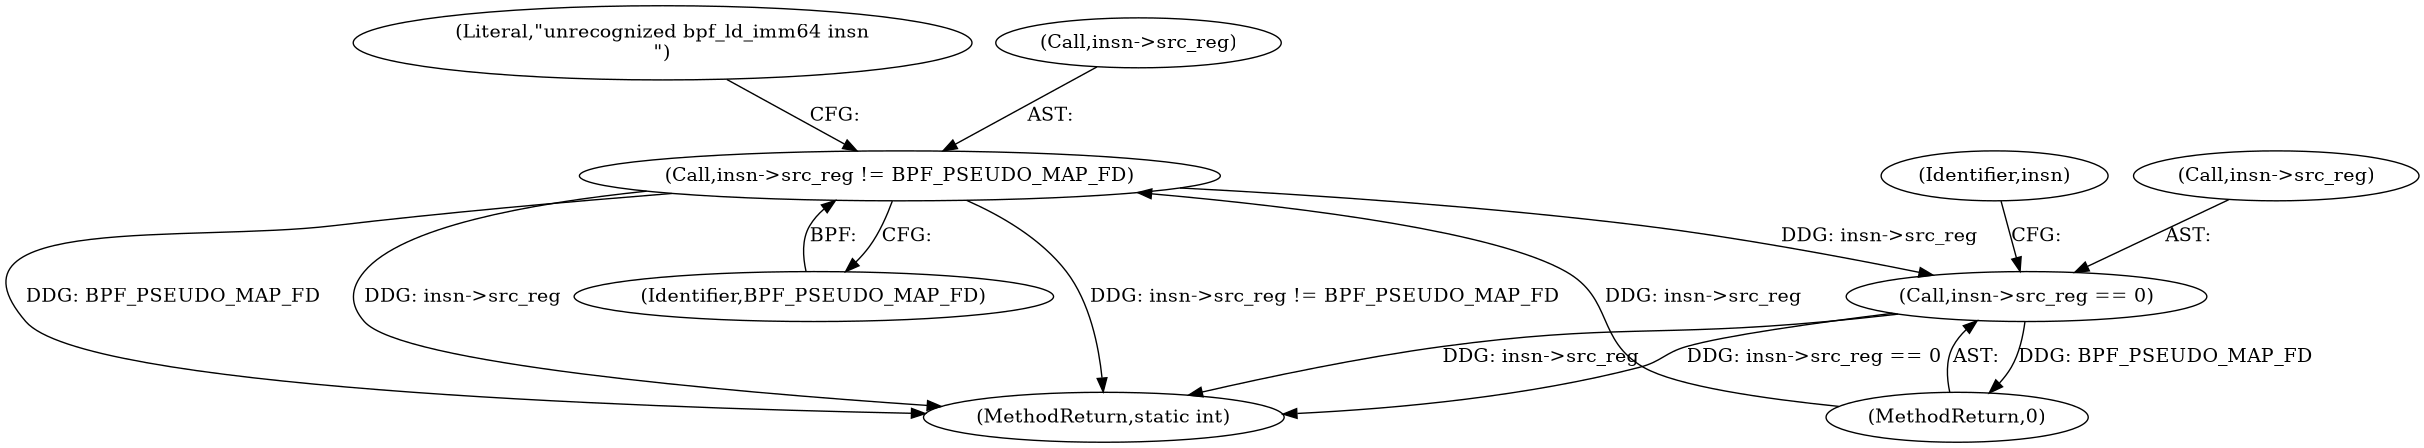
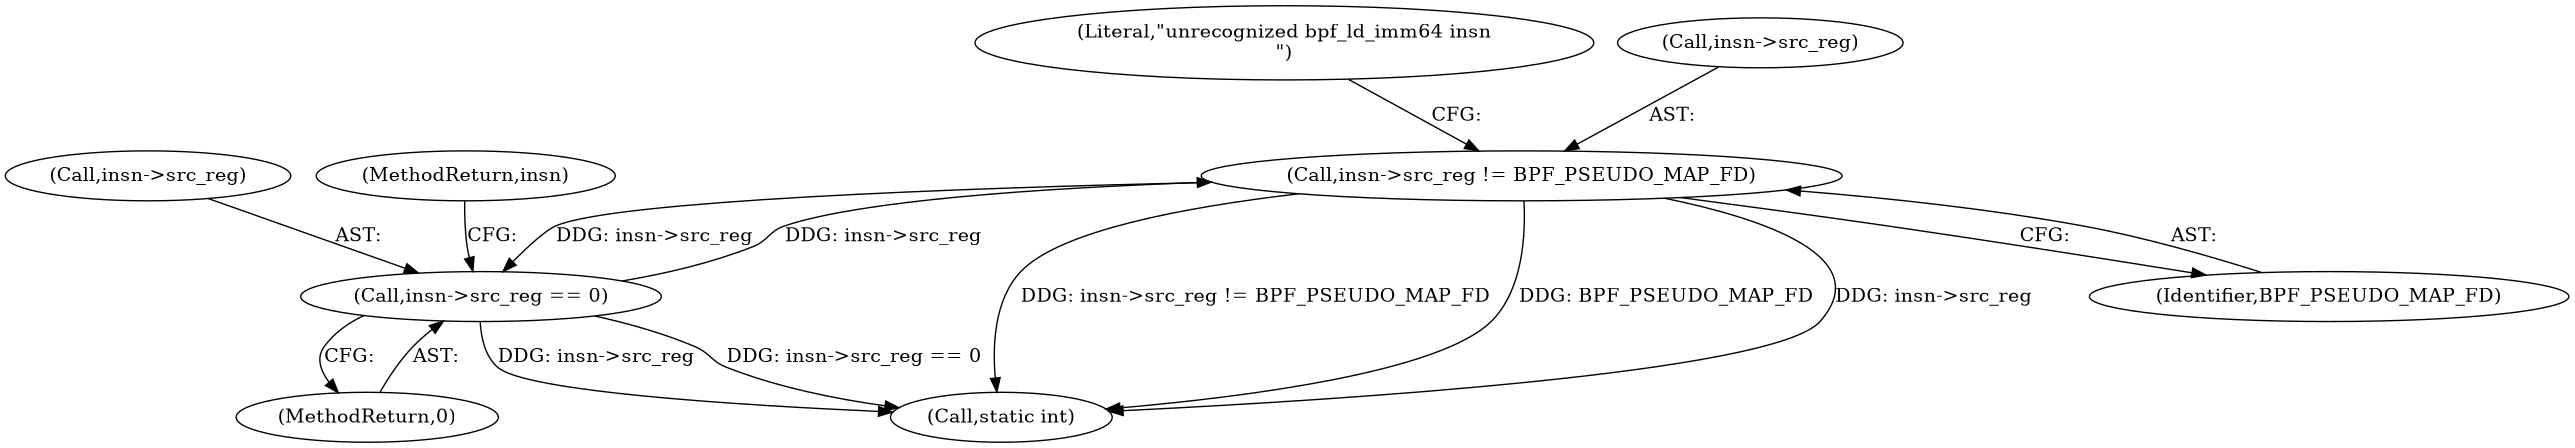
node "(Identifier,insn)": label "(Identifier,insn)" -> "(MethodReturn,insn)"
edge "(Identifier,BPF_PSEUDO_MAP_FD)" -> "(Call,insn->src_reg != BPF_PSEUDO_MAP_FD)": label "BPF: " -> "AST: "
edge "(MethodReturn,0)" -> "(Call,insn->src_reg != BPF_PSEUDO_MAP_FD)": now "(Call,insn->src_reg == 0)" -> "(Call,insn->src_reg != BPF_PSEUDO_MAP_FD)"
edge "(Call,insn->src_reg == 0)" -> "(MethodReturn,0)": label "DDG: BPF_PSEUDO_MAP_FD" -> "CFG: "
node "(MethodReturn,static int)": label "(MethodReturn,static int)" -> "(Call,static int)"
